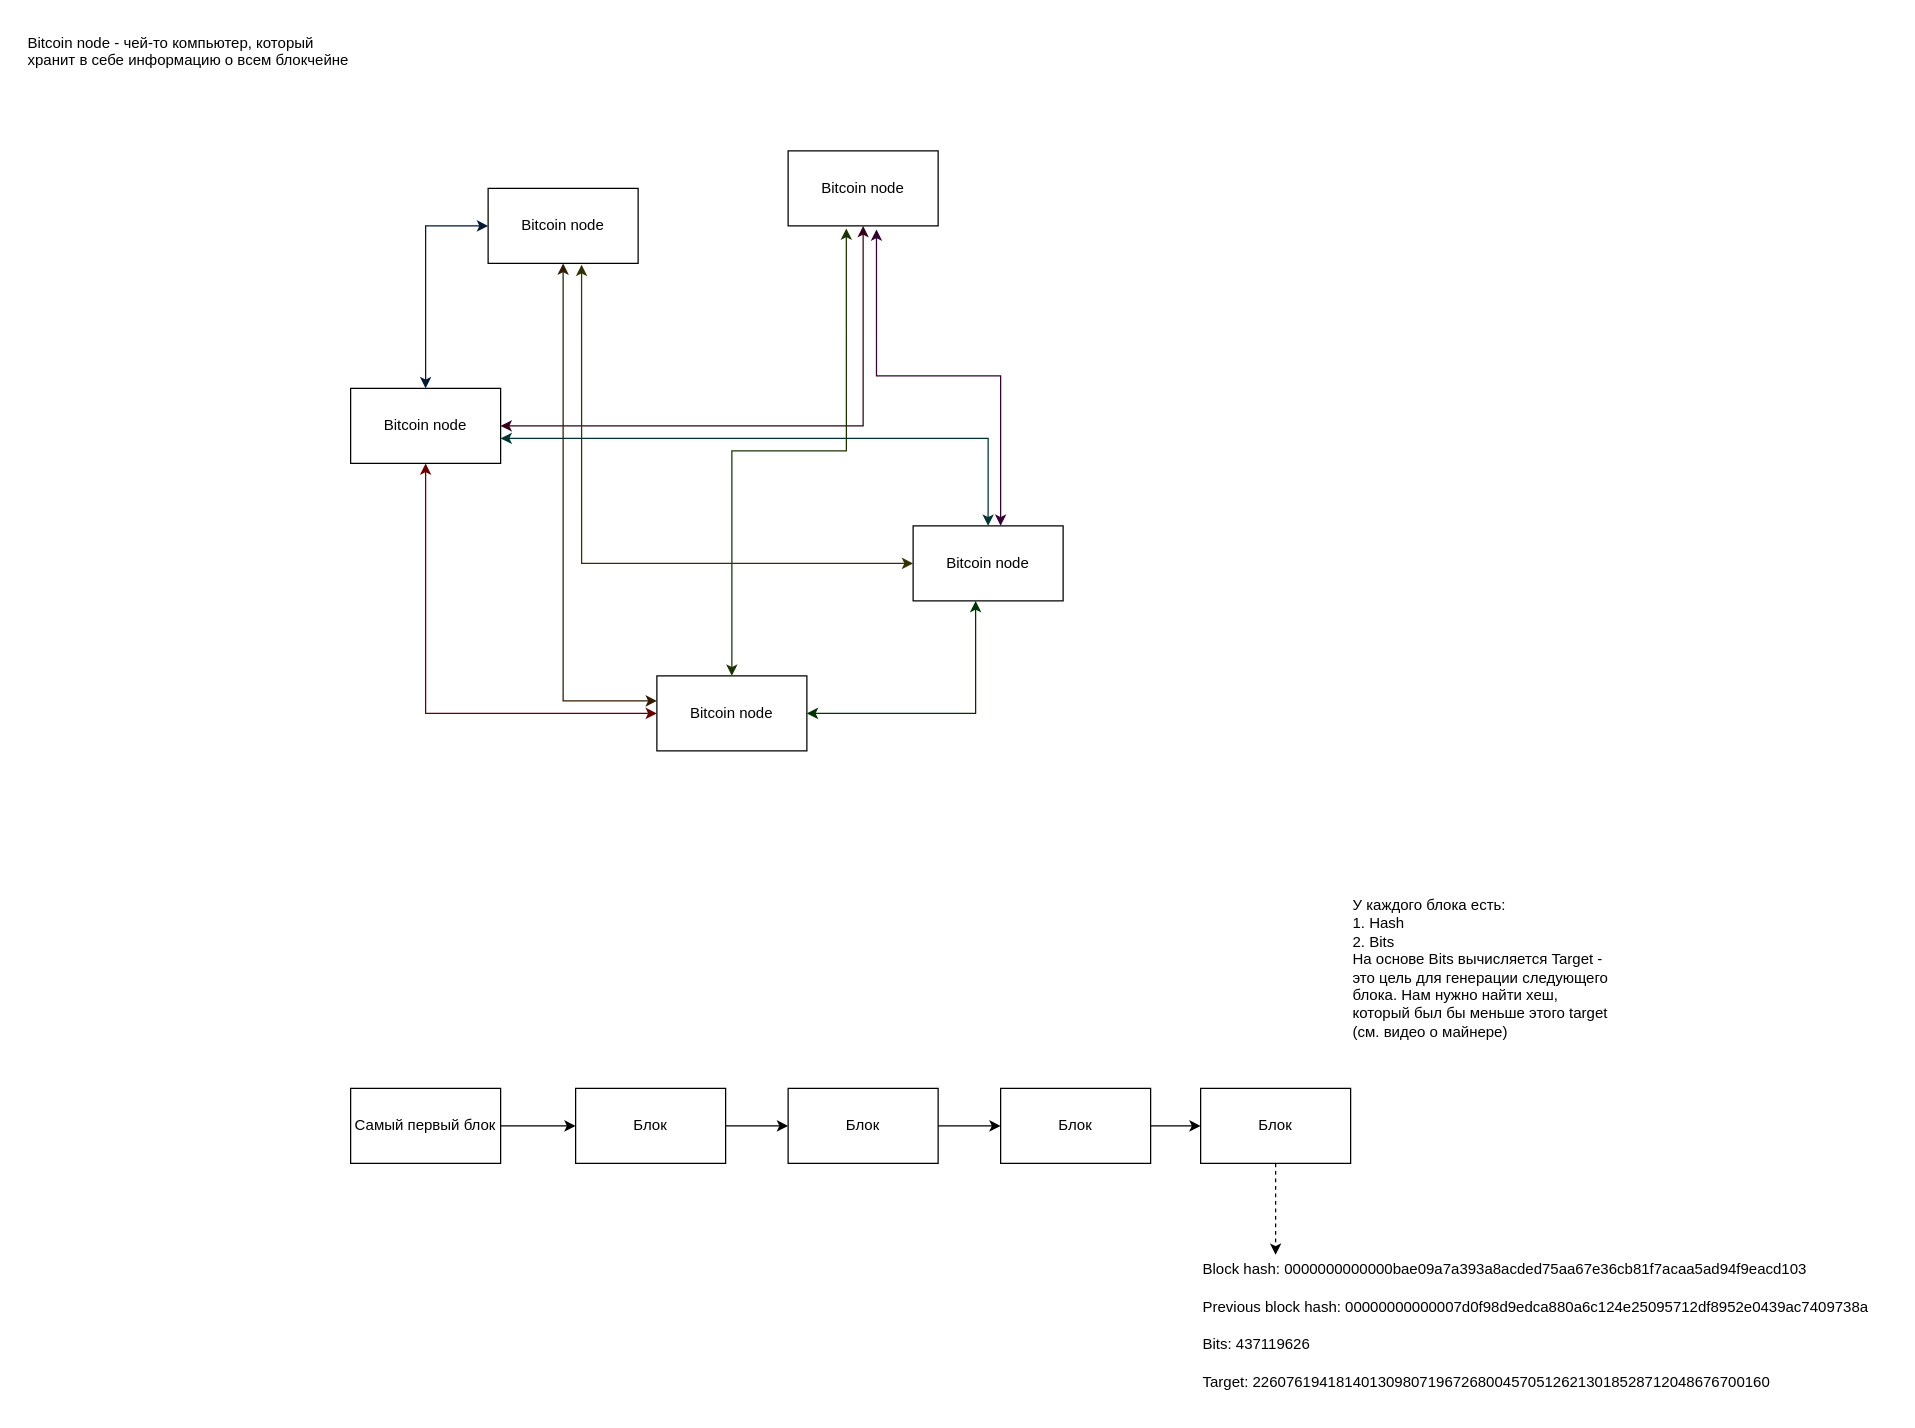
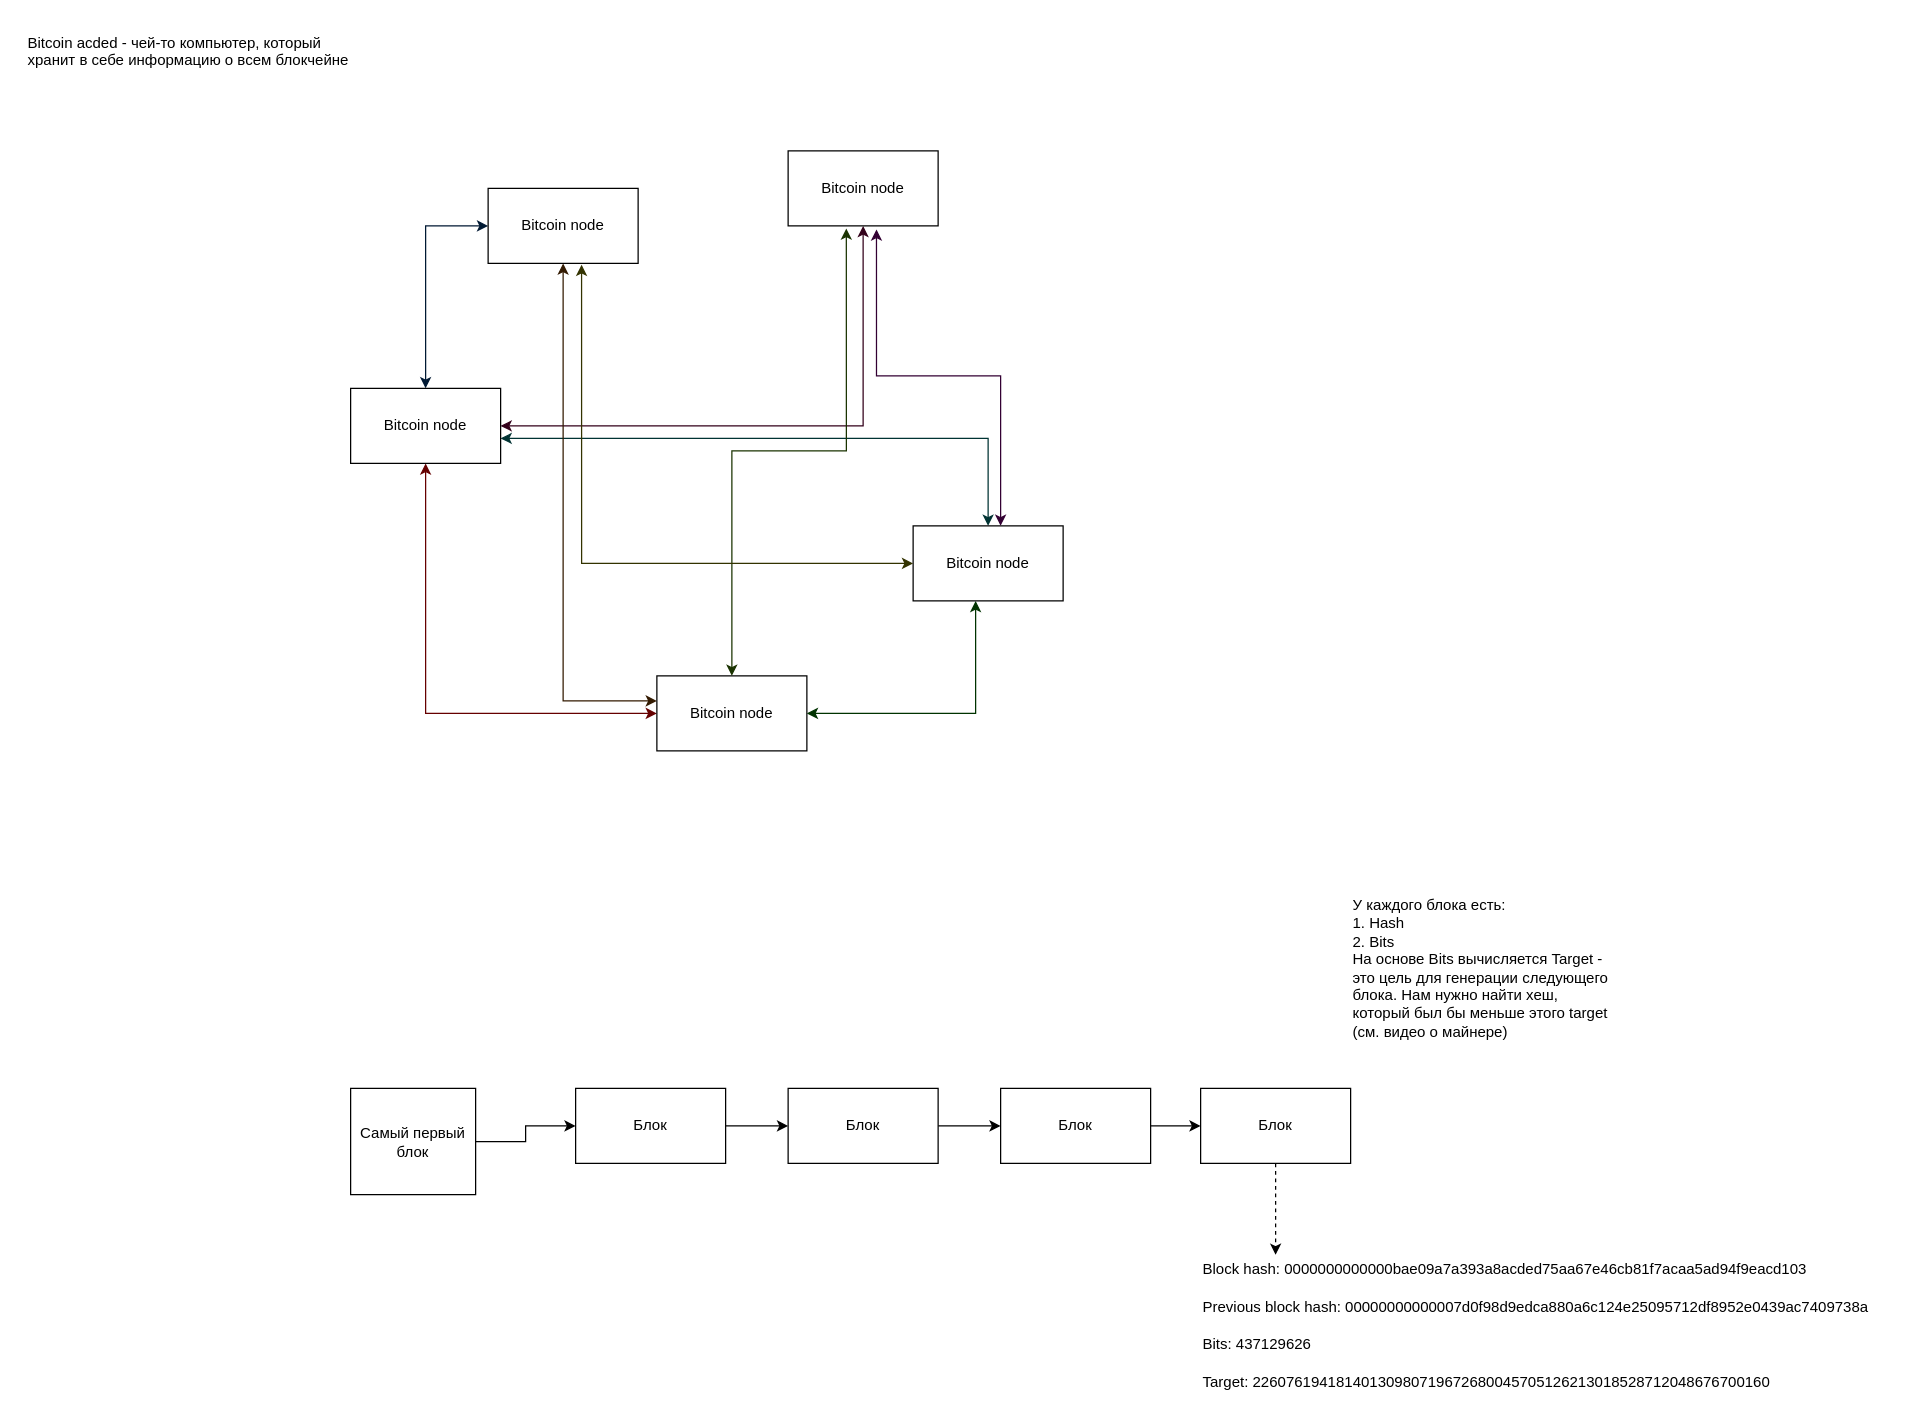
node "Bitcoin node - чей-то компьютер, который хранит в себе информацию о всем блокчейне": label "Bitcoin node - чей-то компьютер, который хранит в себе информацию о всем блокчейне" -> "Bitcoin acded - чей-то компьютер, который хранит в себе информацию о всем блокчейне"
node "Самый первый блок": size 150x75 -> 125x106
node "Block hash: 0000000000000bae09a7a393a8acded75aa67e36cb81f7acaa5ad94f9eacd103": label "Block hash: 0000000000000bae09a7a393a8acded75aa67e36cb81f7acaa5ad94f9eacd103" -> "Block hash: 0000000000000bae09a7a393a8acded75aa67e46cb81f7acaa5ad94f9eacd103"
node "Bits: 437119626": label "Bits: 437119626" -> "Bits: 437129626"
